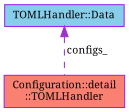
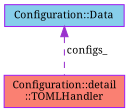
node "TOMLHandler::Data": label "TOMLHandler::Data" -> "Configuration::Data"
